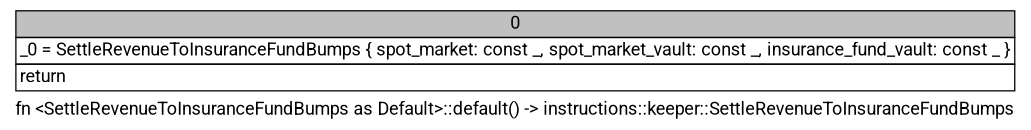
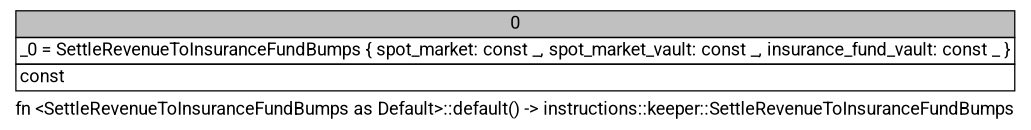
node "0": text "return" -> "const"
